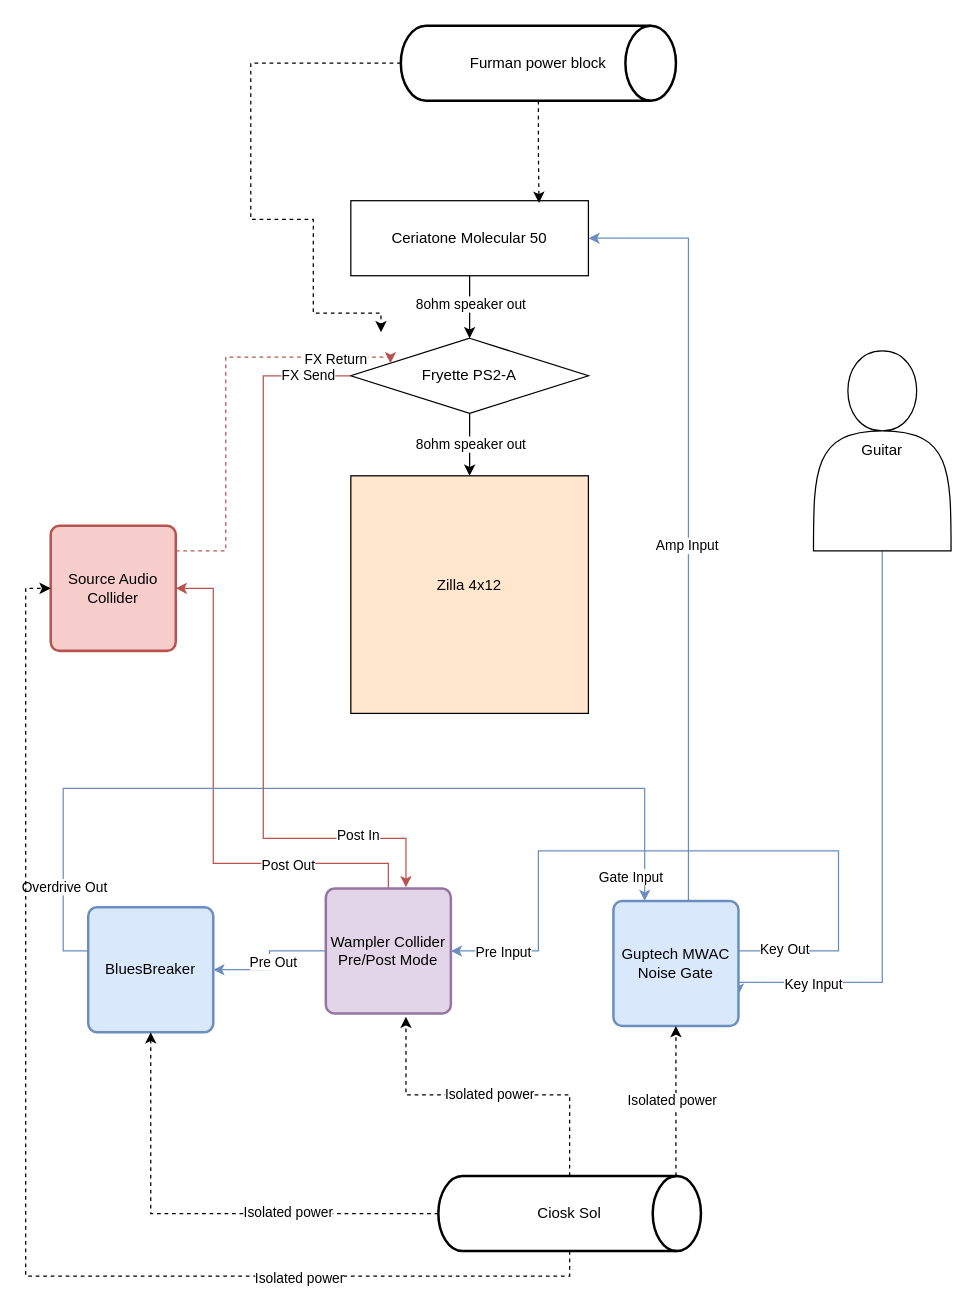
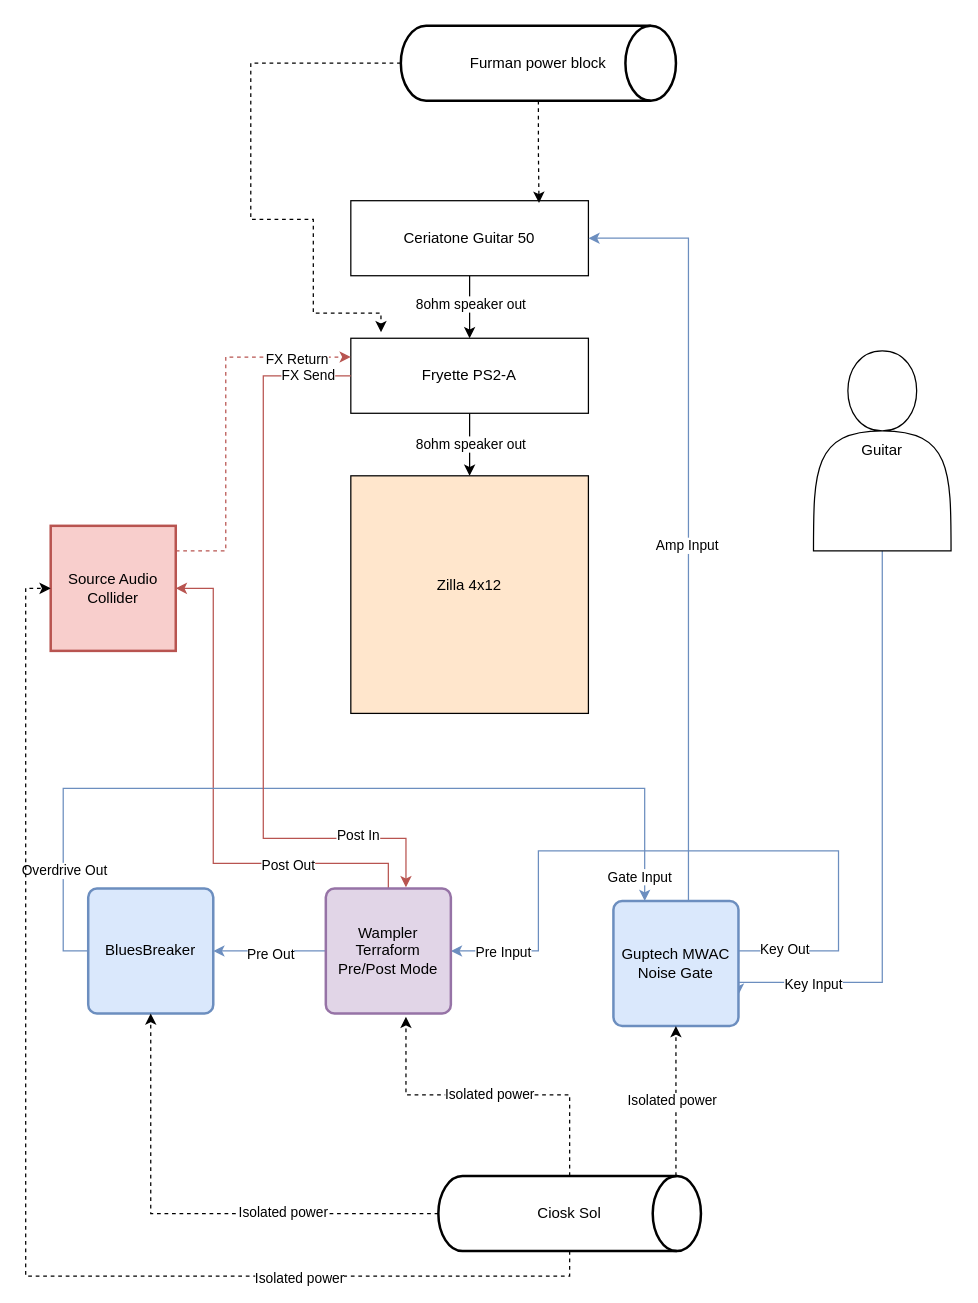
node "Ceriatone Molecular 50": label "Ceriatone Molecular 50" -> "Ceriatone Guitar 50"
node "Fryette PS2-A": shape diamond -> rectangle
node "Source Audio Collider": shape rounded rectangle -> rectangle
node "Wampler Collider Pre/Post Mode": label "Wampler Collider Pre/Post Mode" -> "Wampler Terraform Pre/Post Mode"
node "BluesBreaker": moved (151, 969) -> (151, 951)
